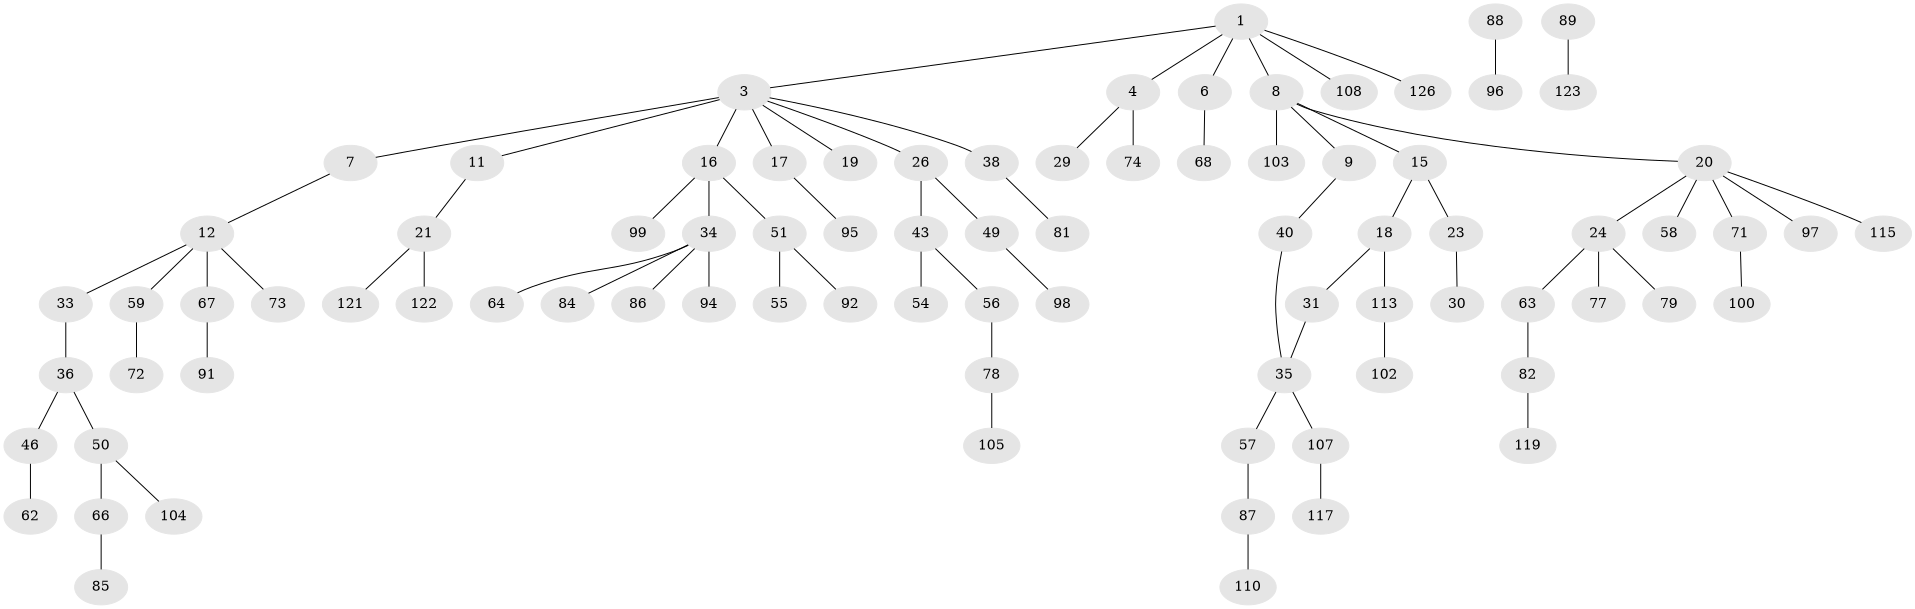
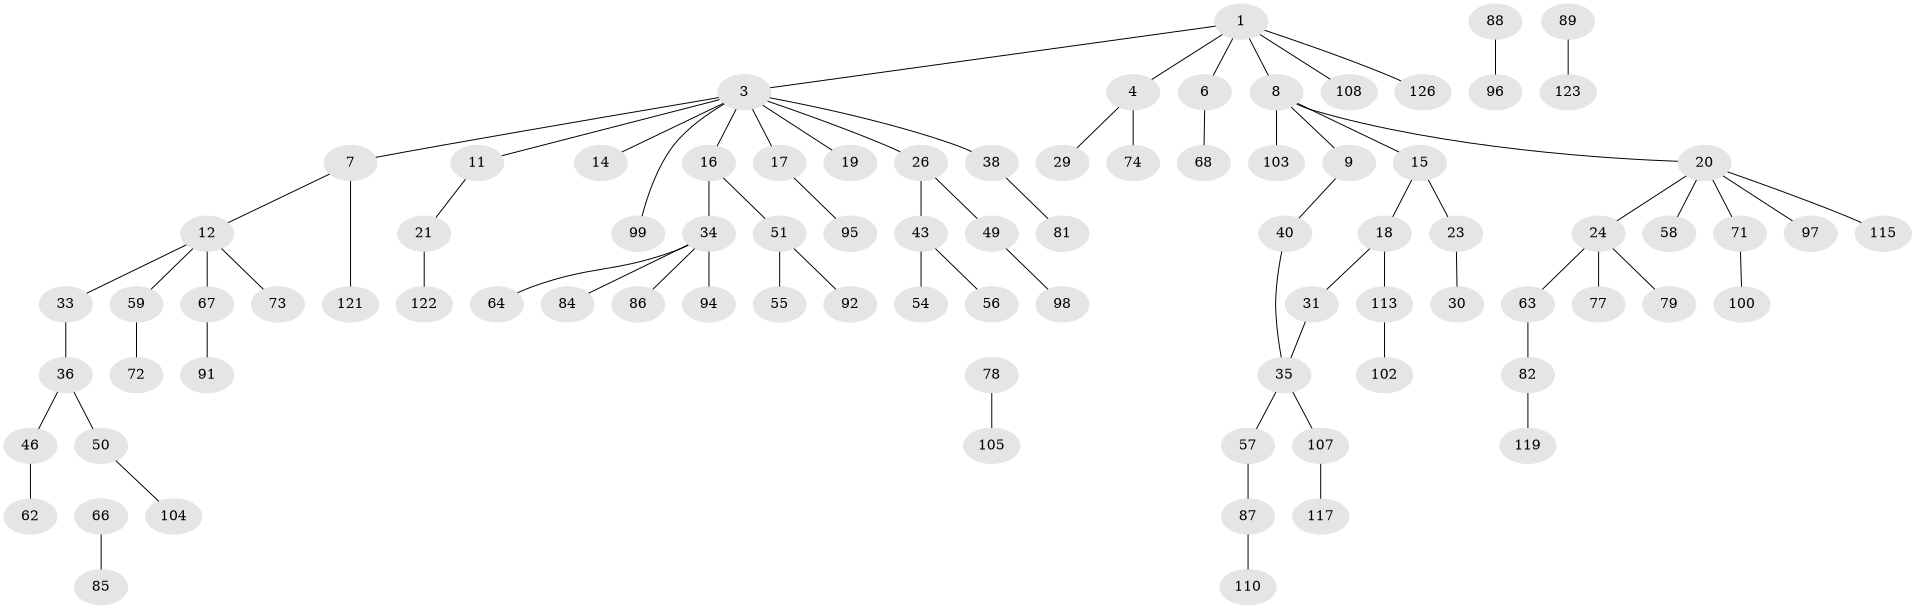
node "14": added
edge "16" -- "99": now "3" -- "99"
edge "21" -- "121": now "7" -- "121"
edge "56" -- "78": removed
edge "50" -- "66": removed
